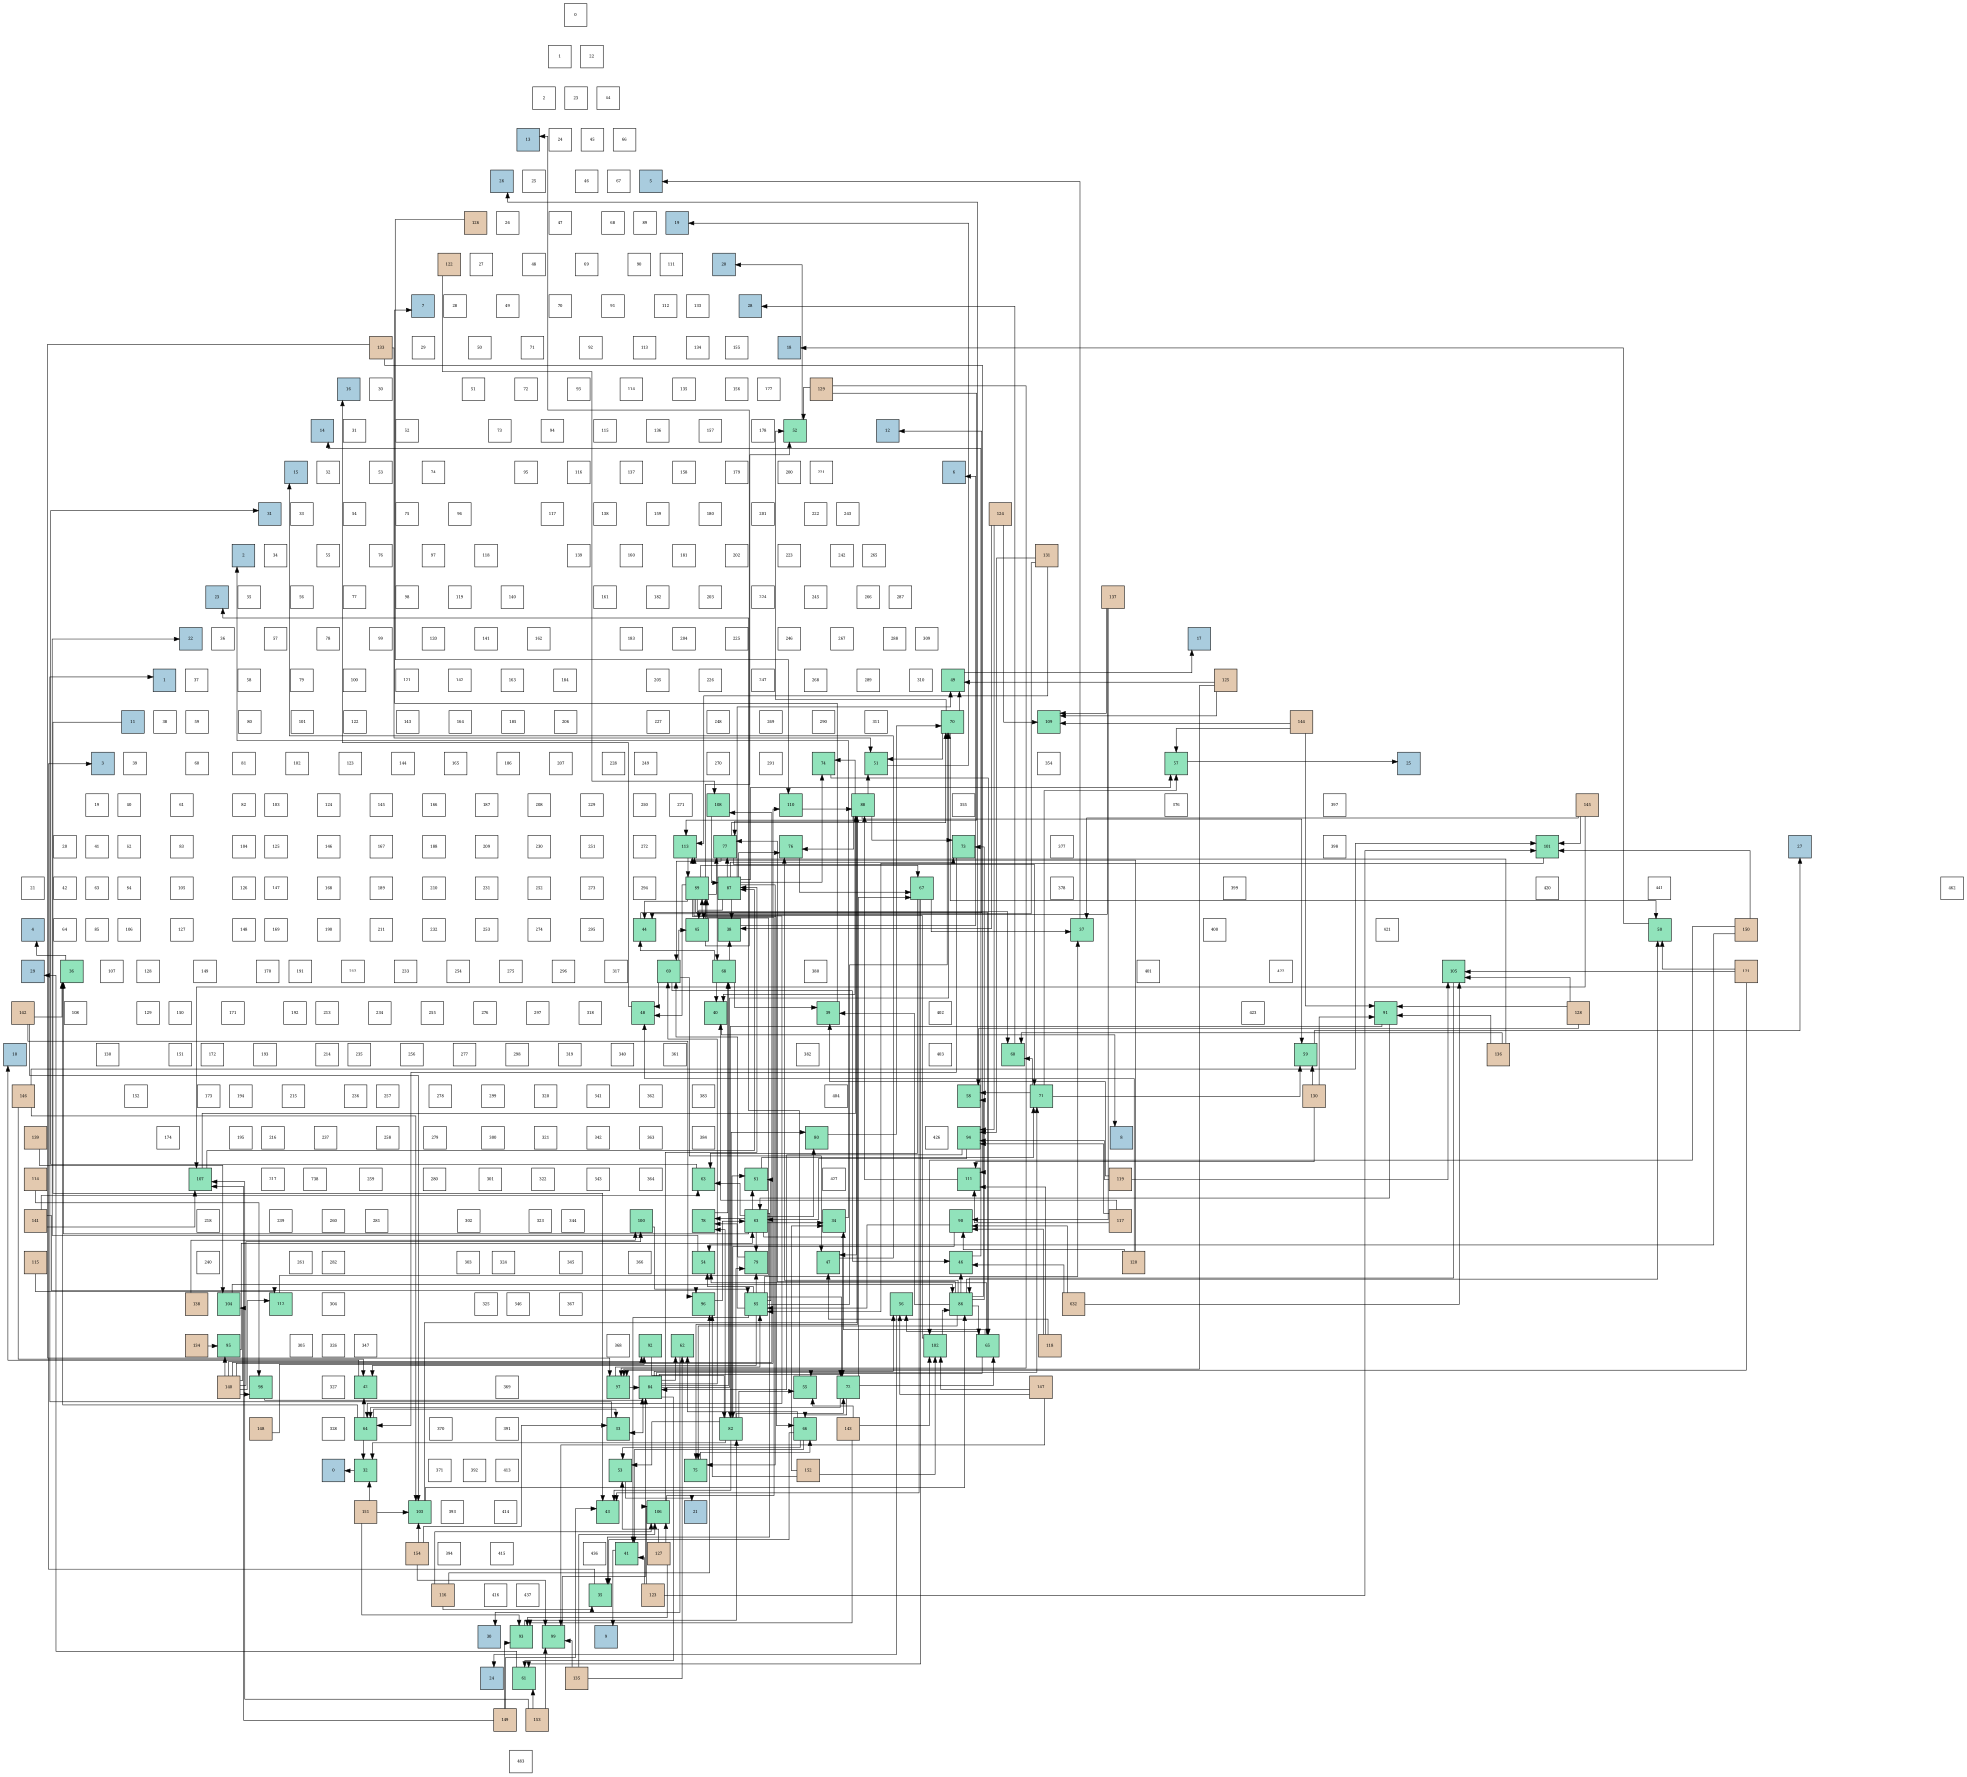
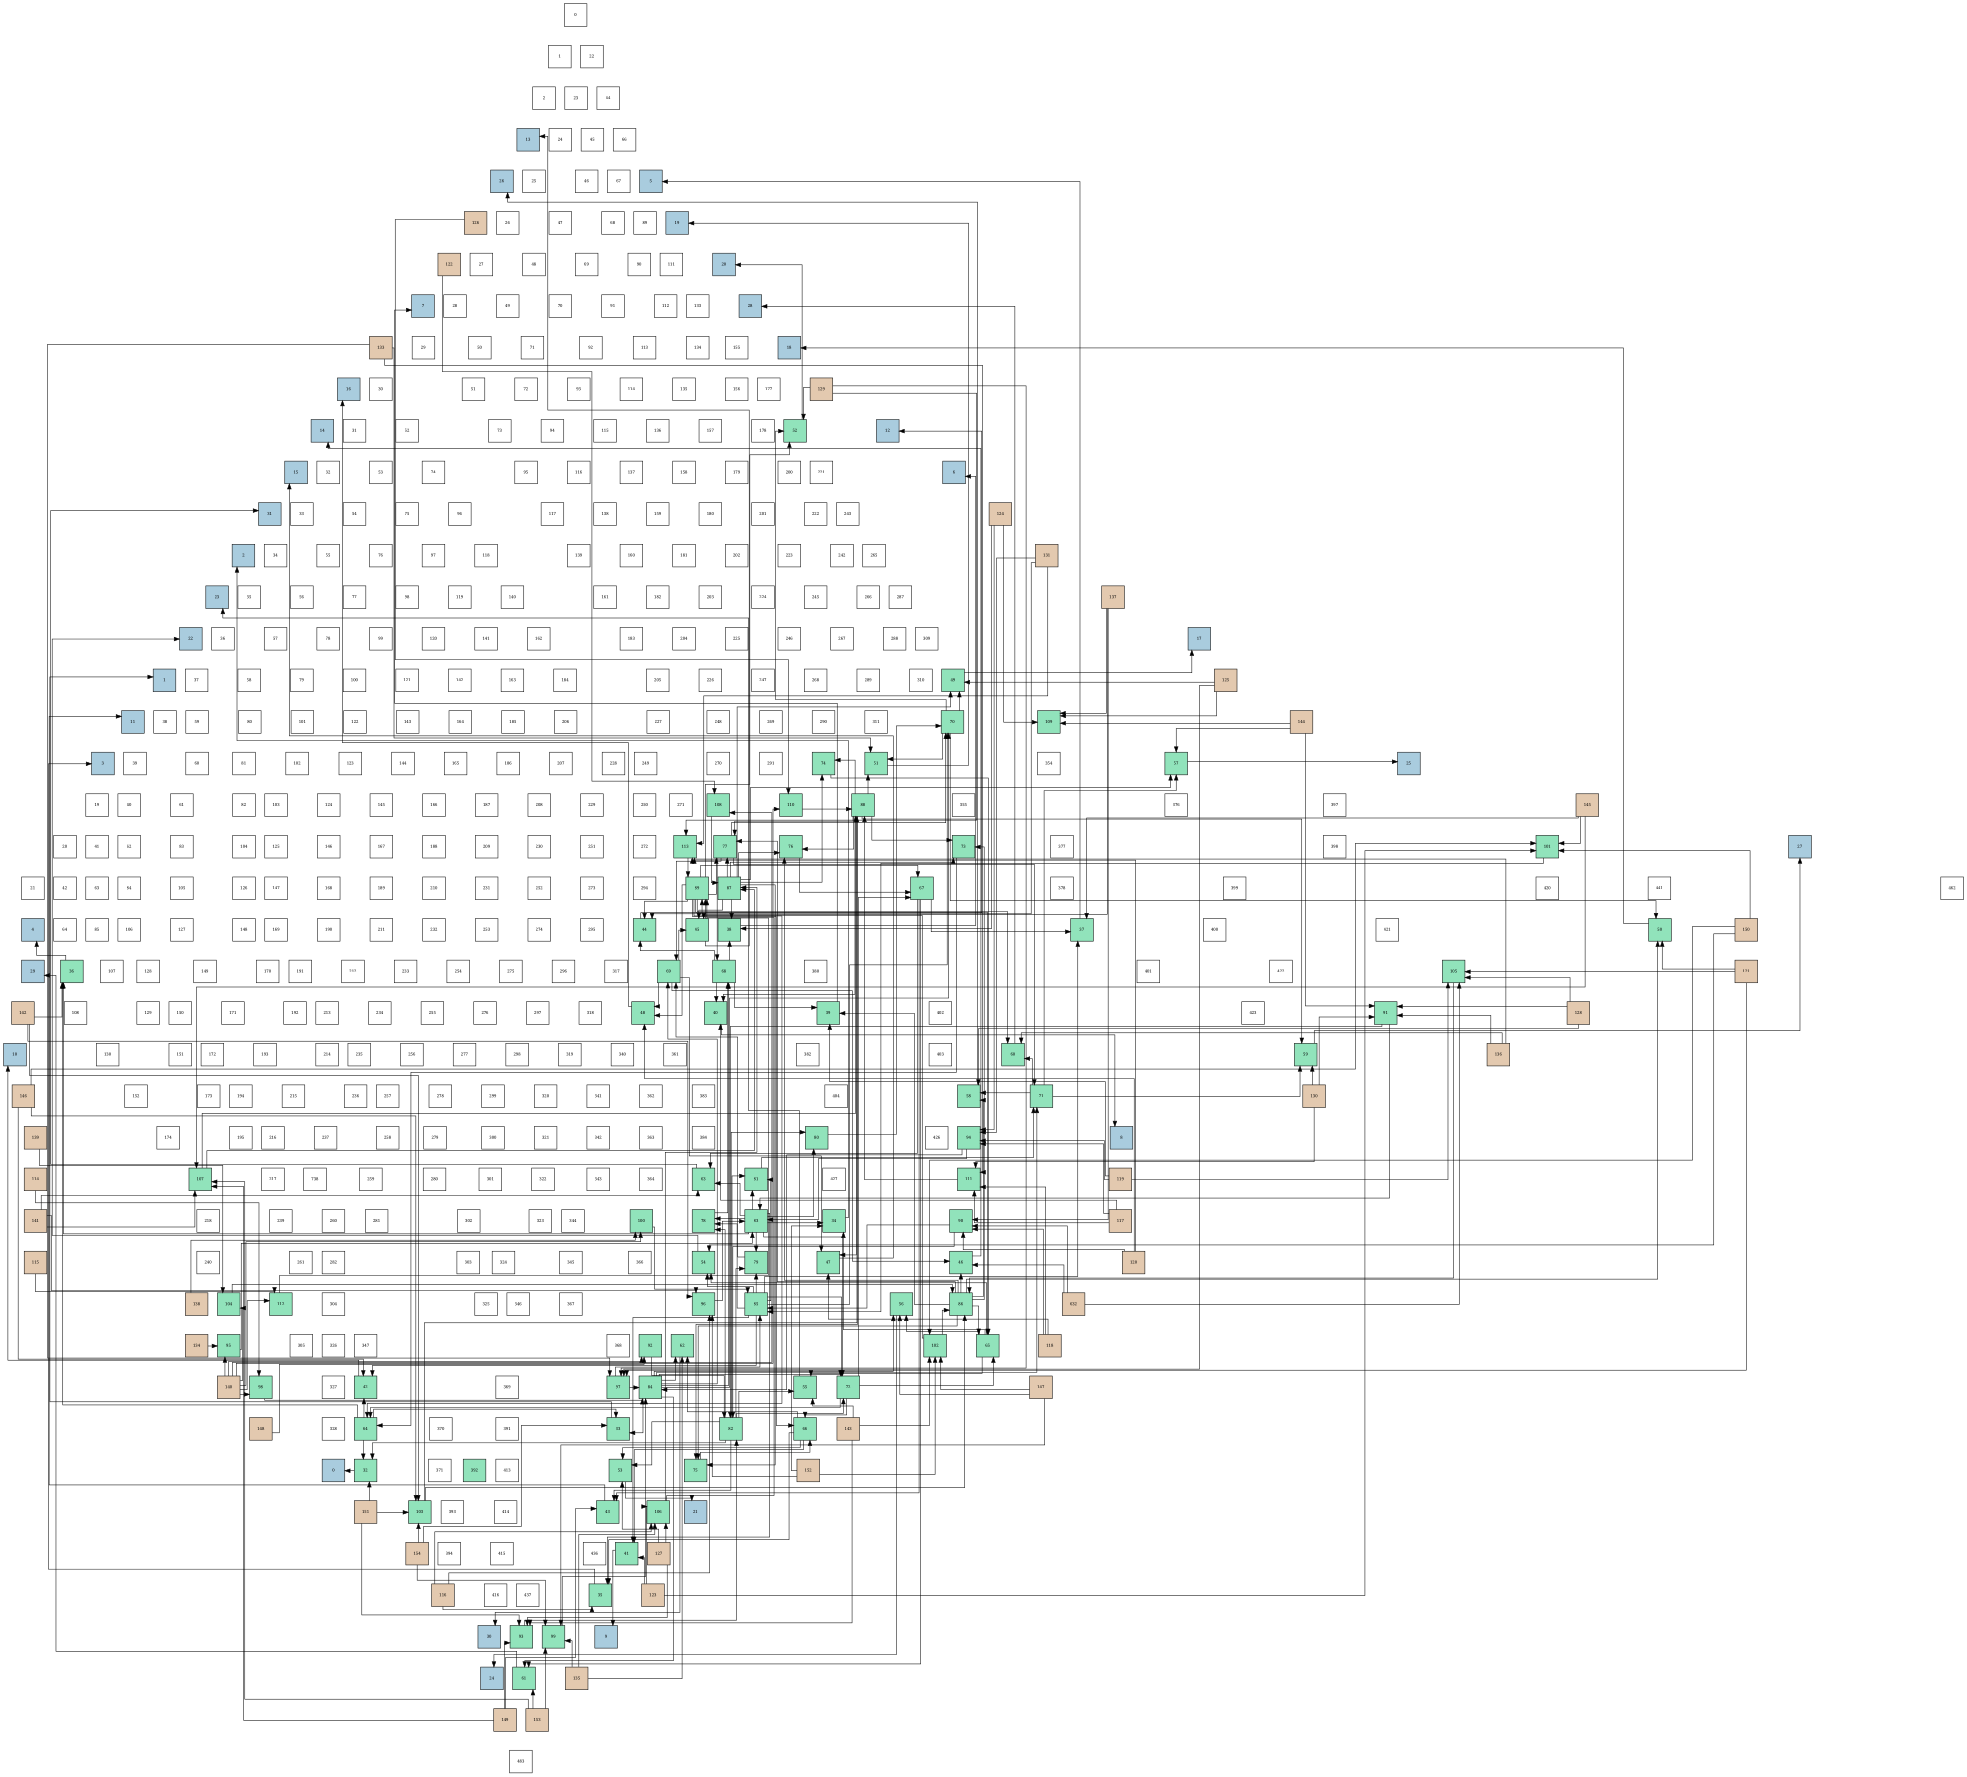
edge "11" -> "43": reversed
node "392": fillcolor #ffffff -> #91e3bb
